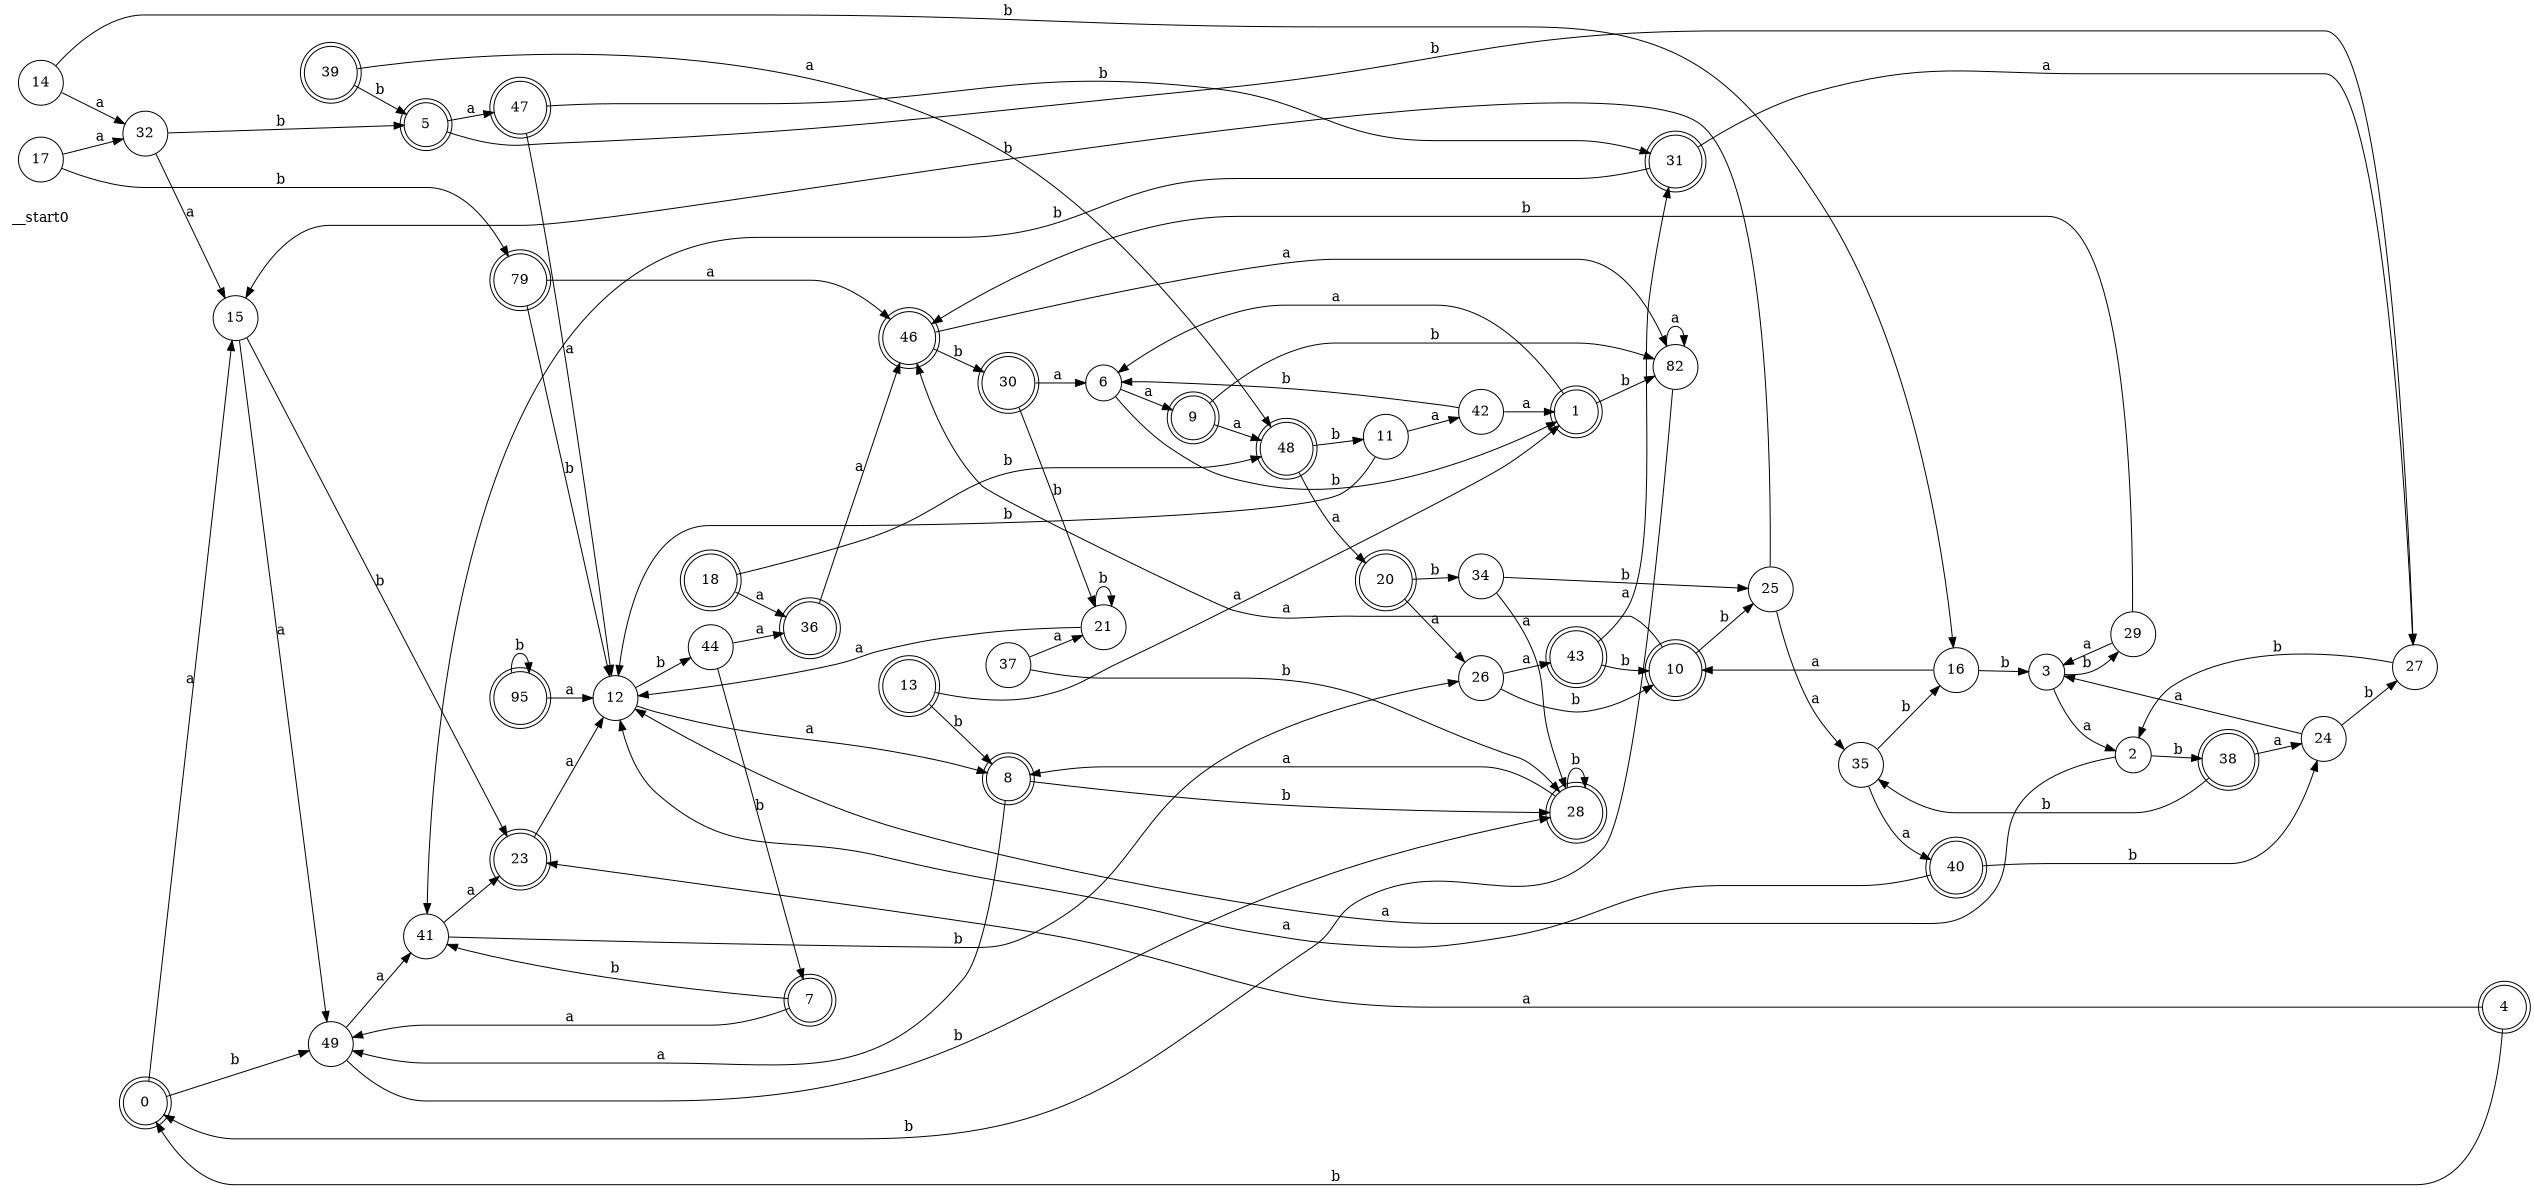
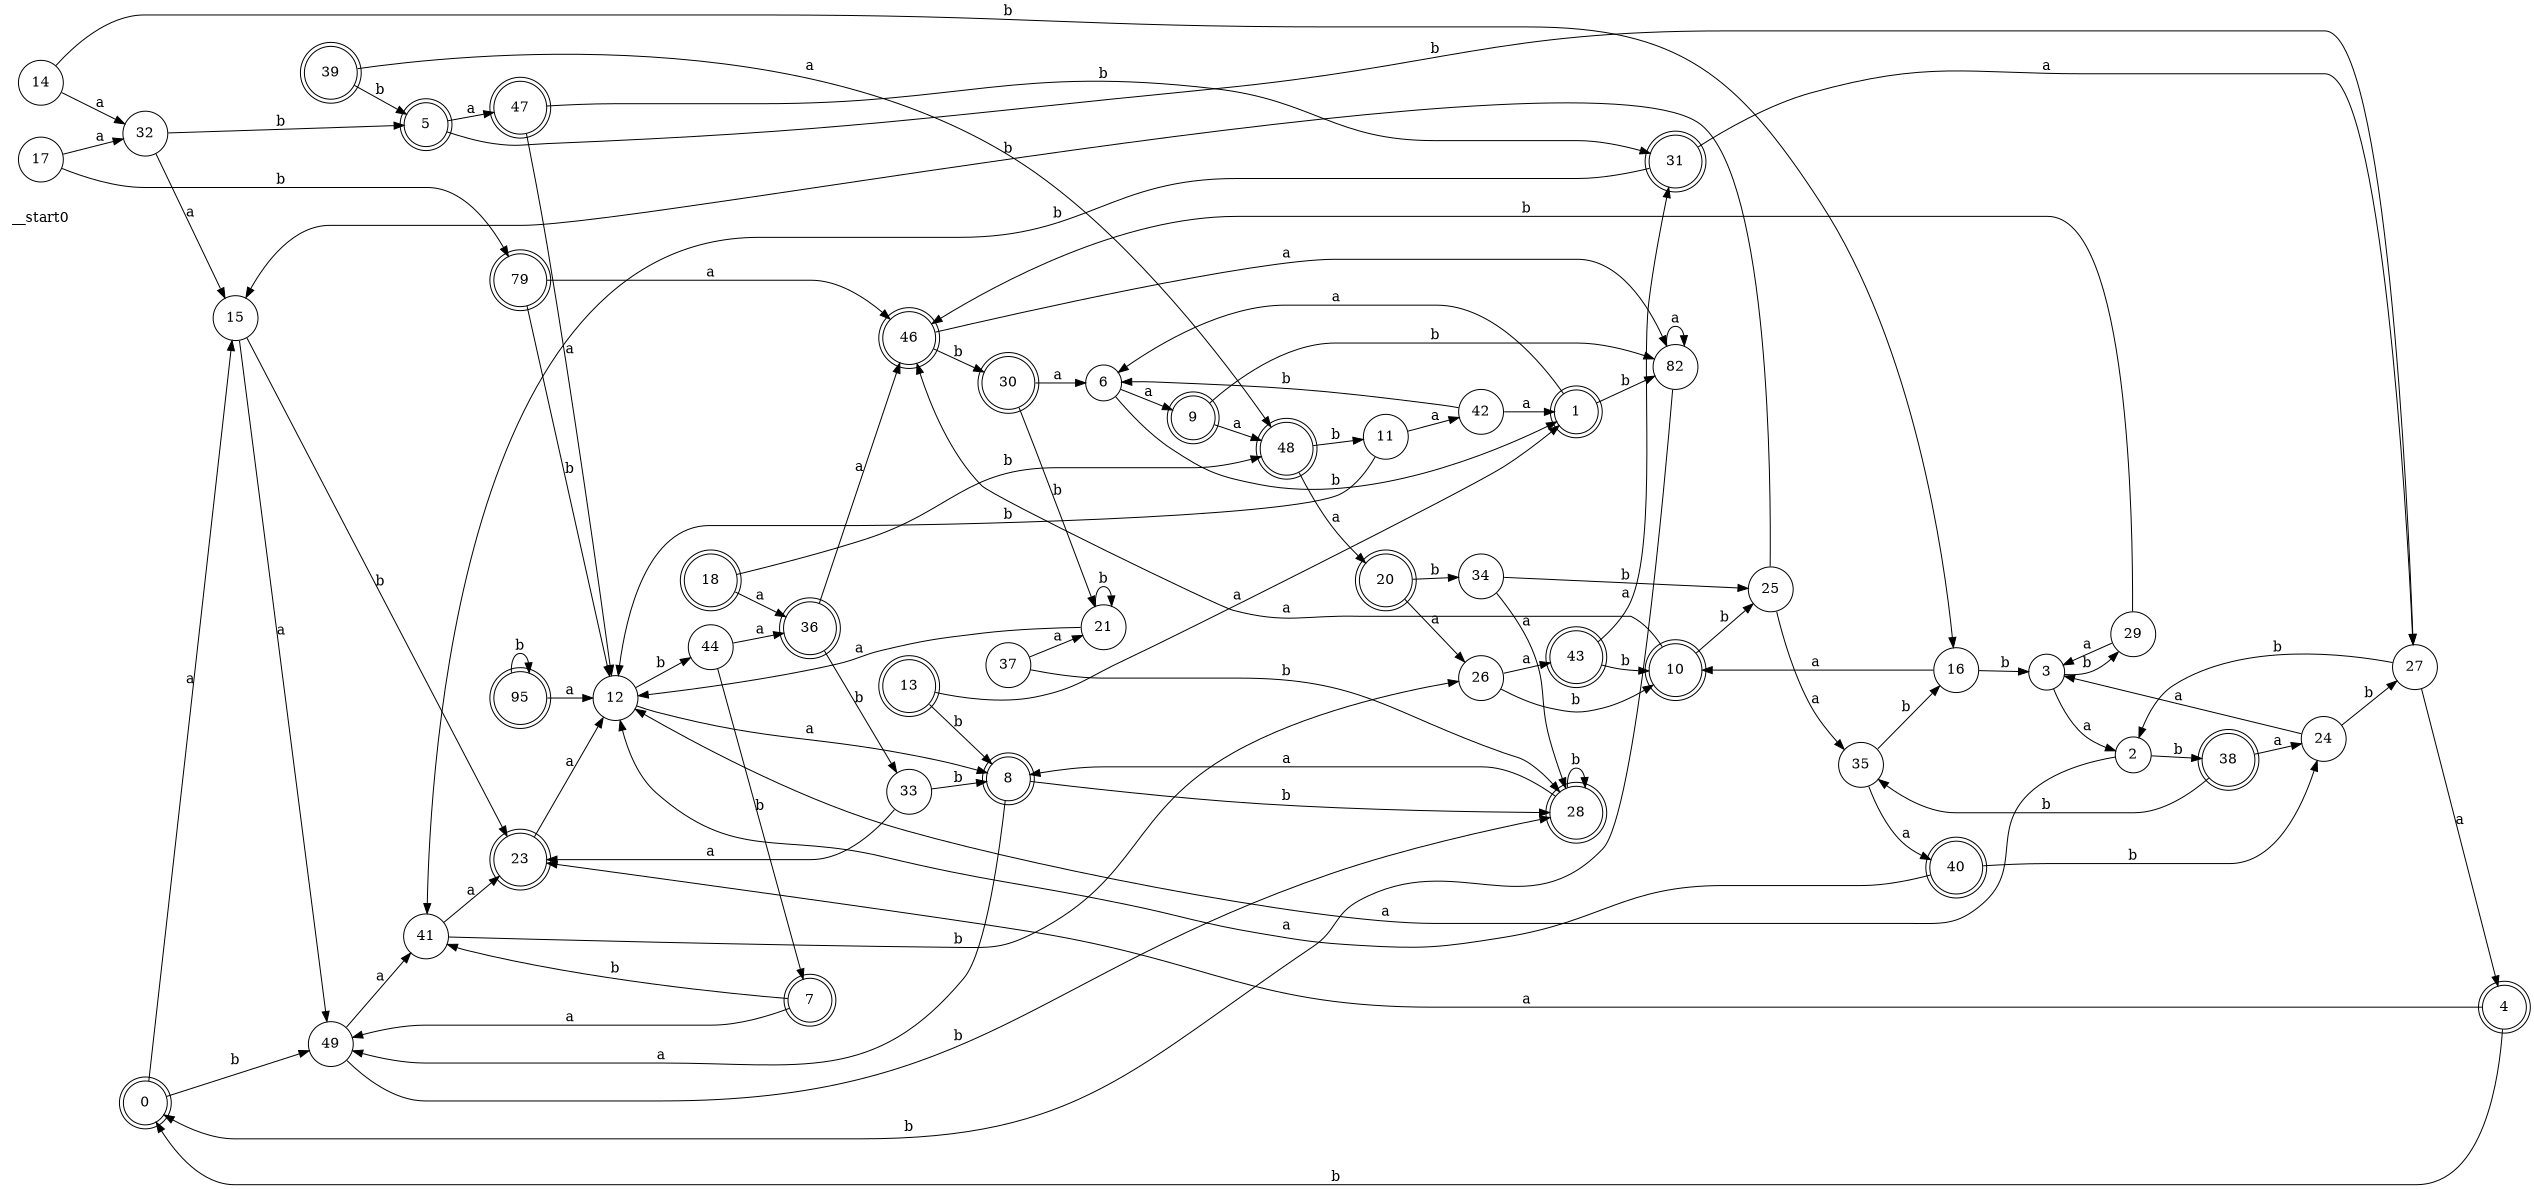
node "33": added
edge "27" -> "4": added, label "a"
